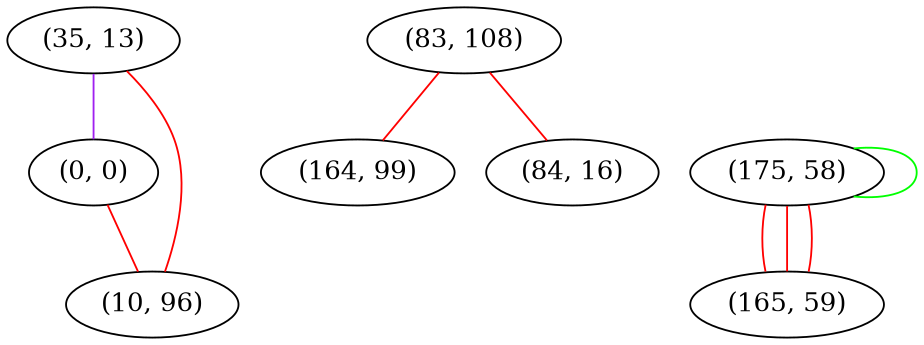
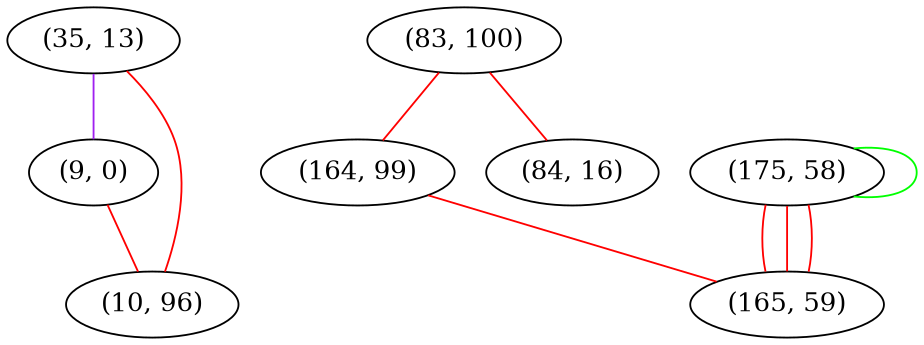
node "(83, 108)": label "(83, 108)" -> "(83, 100)"
node "(0, 0)": label "(0, 0)" -> "(9, 0)"
edge "(164, 99)" -- "(165, 59)": added
